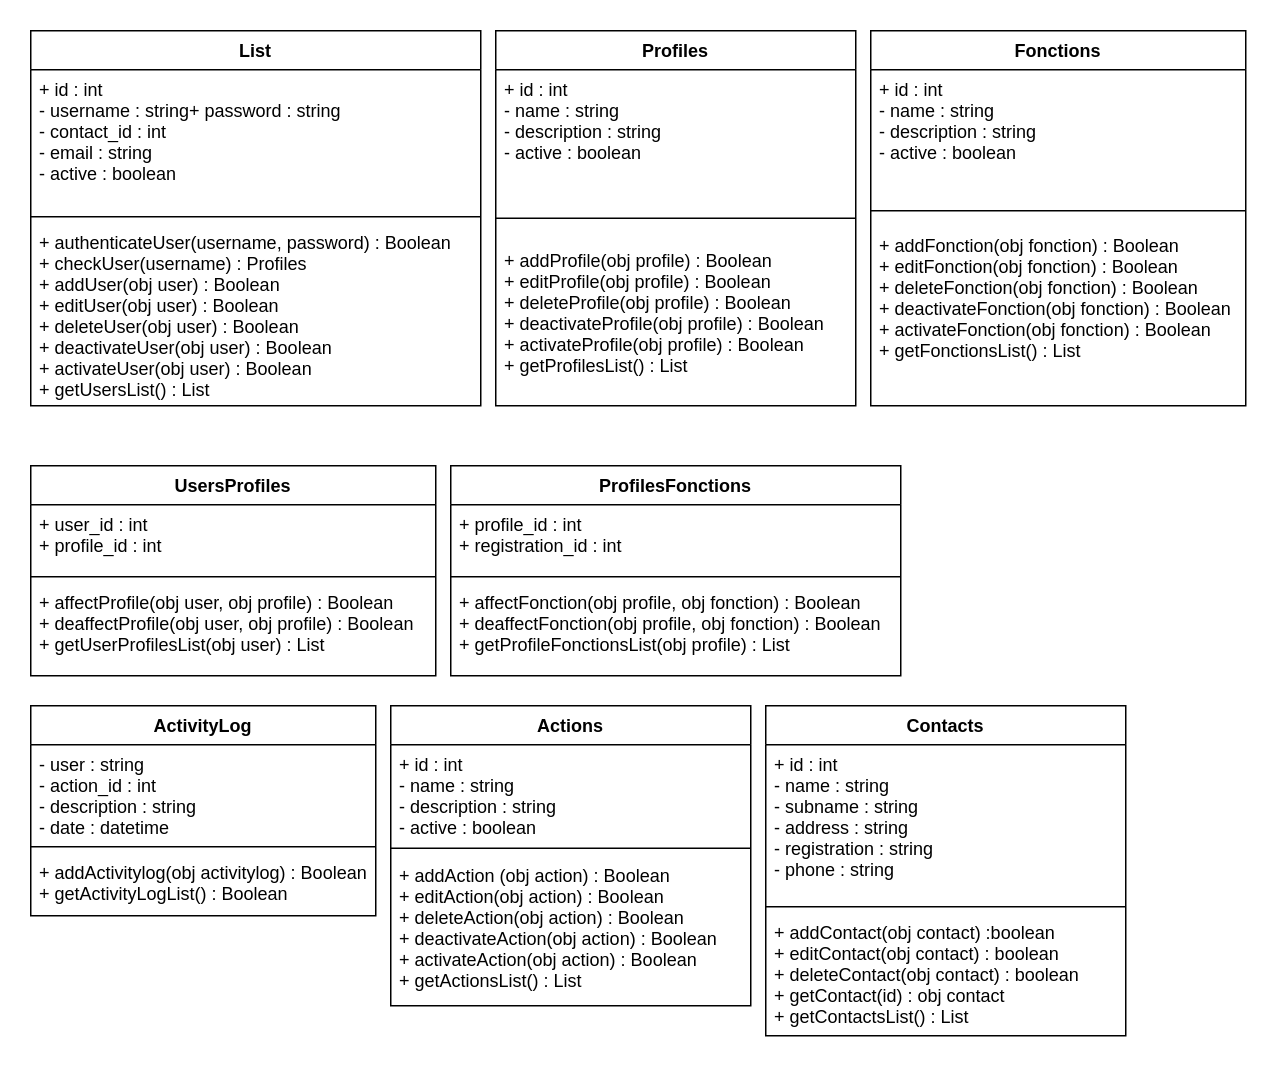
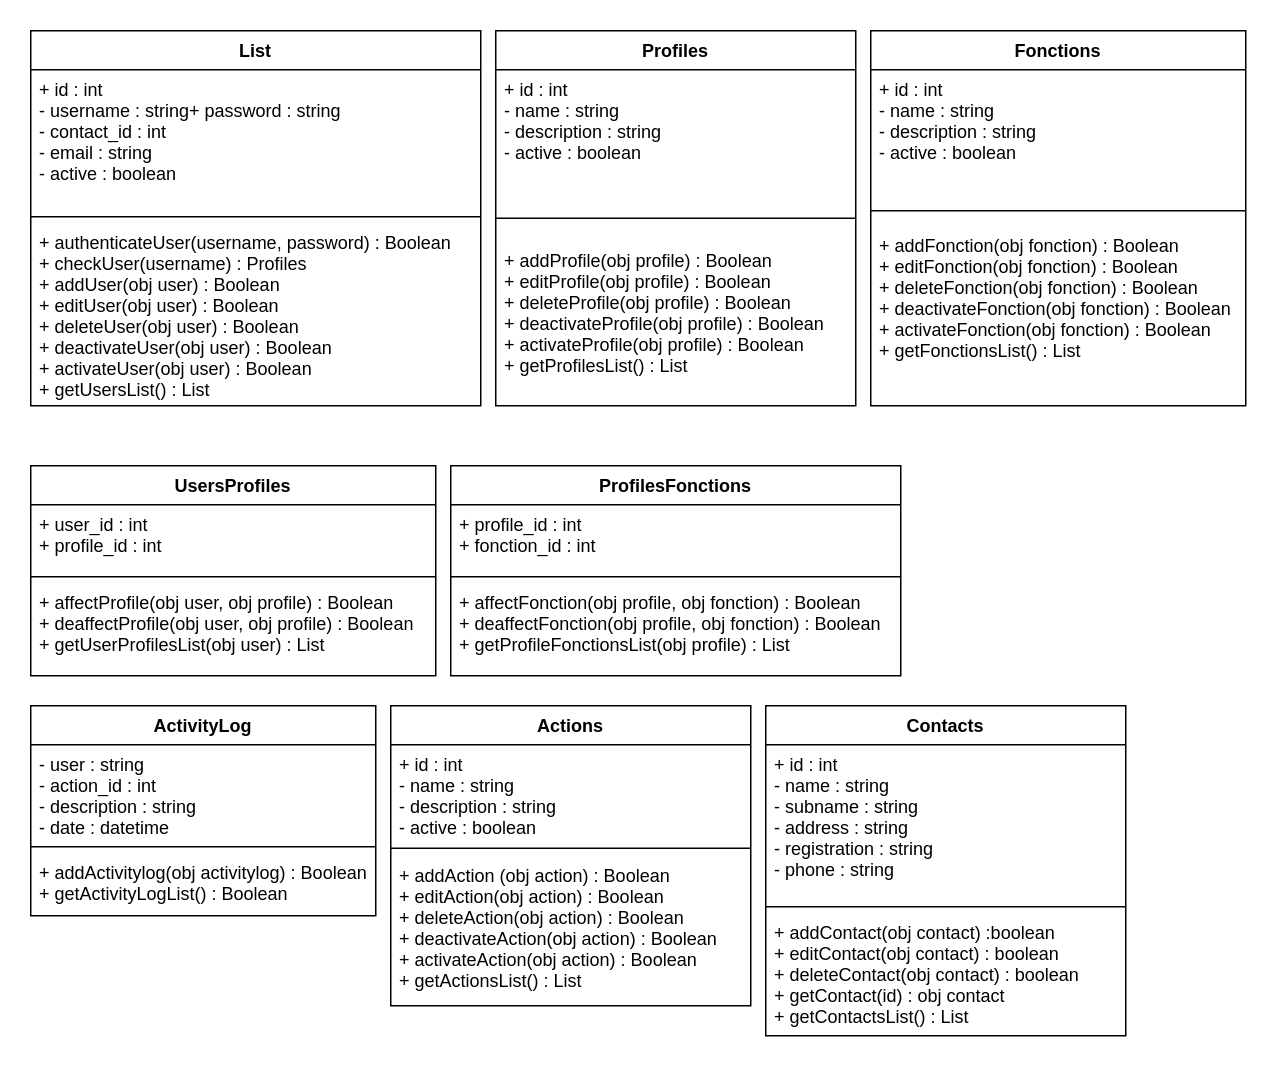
node "+ profile_id : int + registration_id : int": label "+ profile_id : int + registration_id : int" -> "+ profile_id : int + fonction_id : int"
